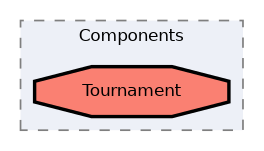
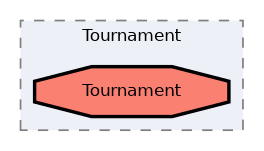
cluster "Components": label "Components" -> "Tournament"
